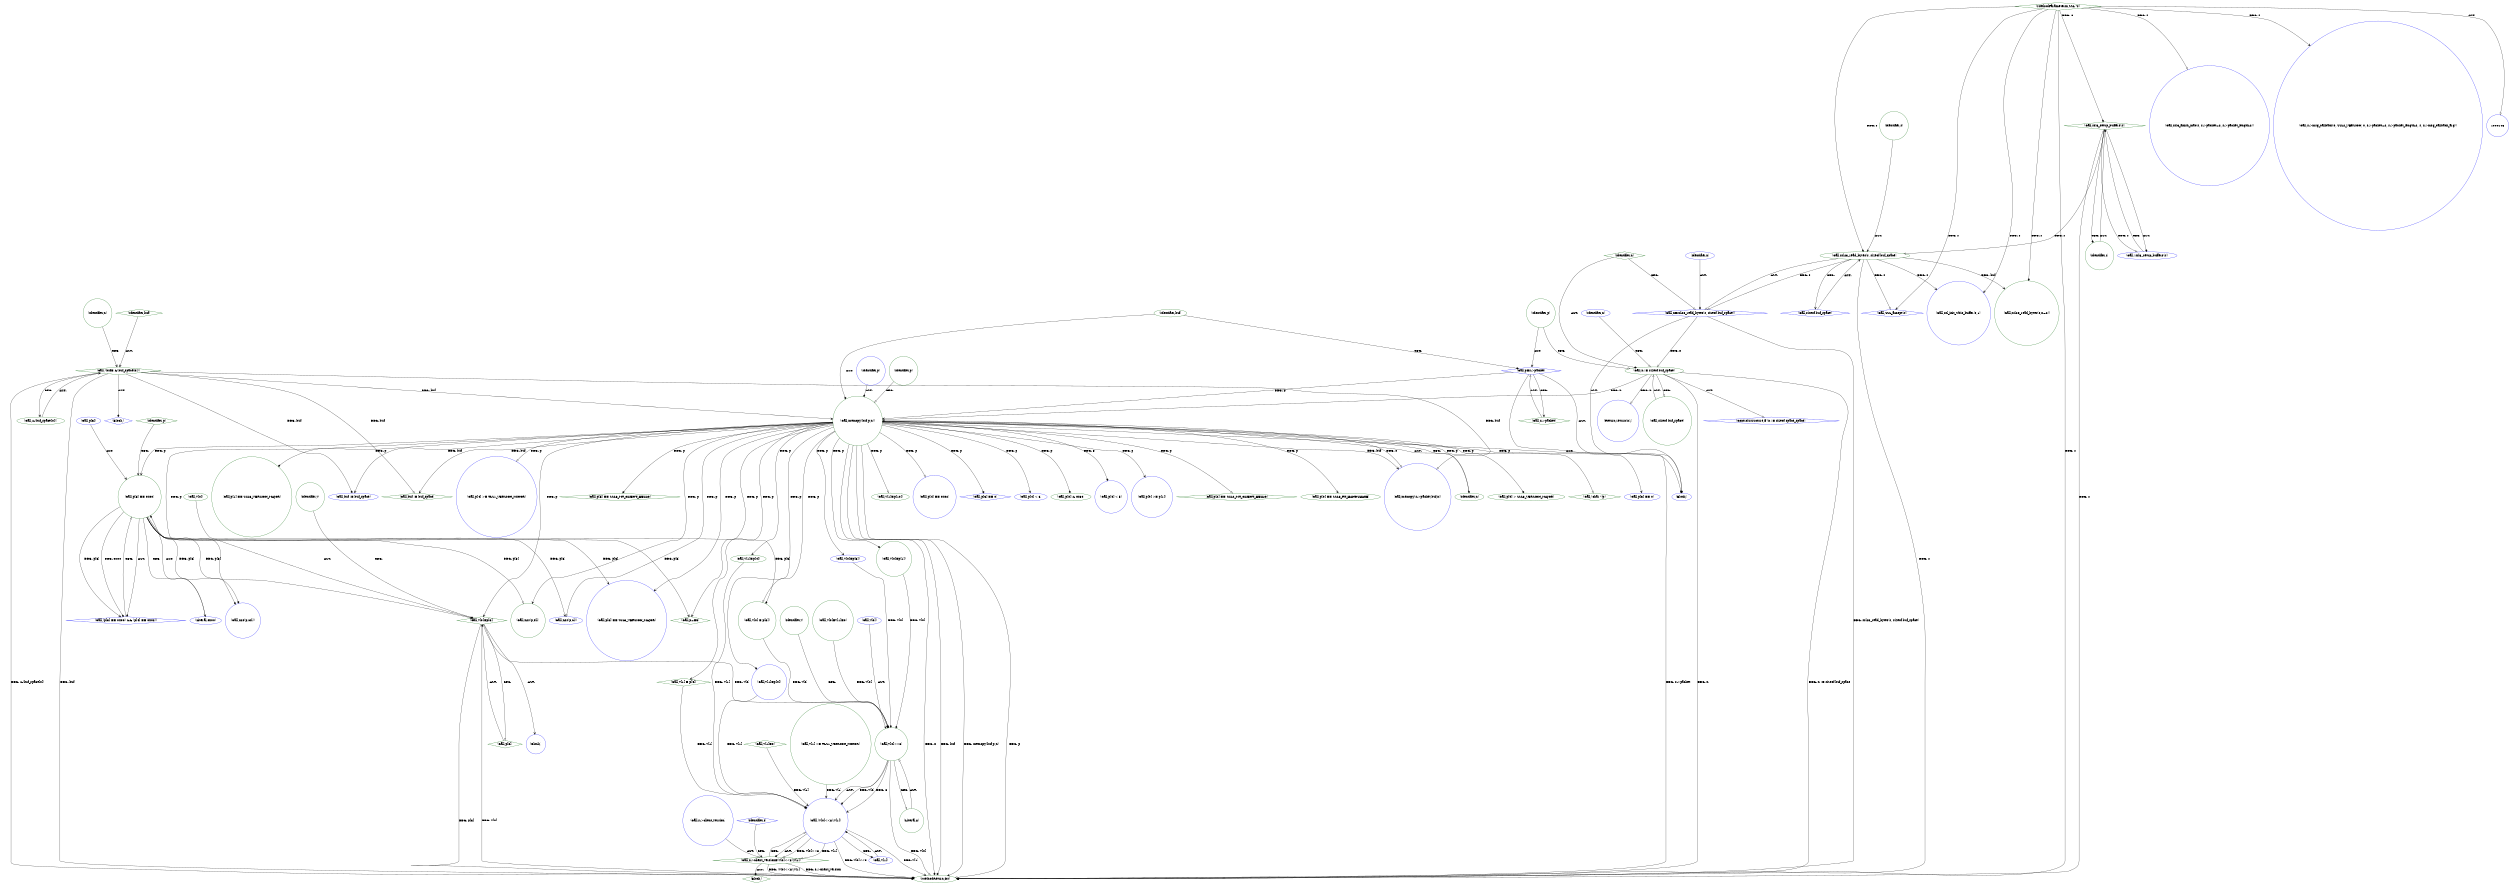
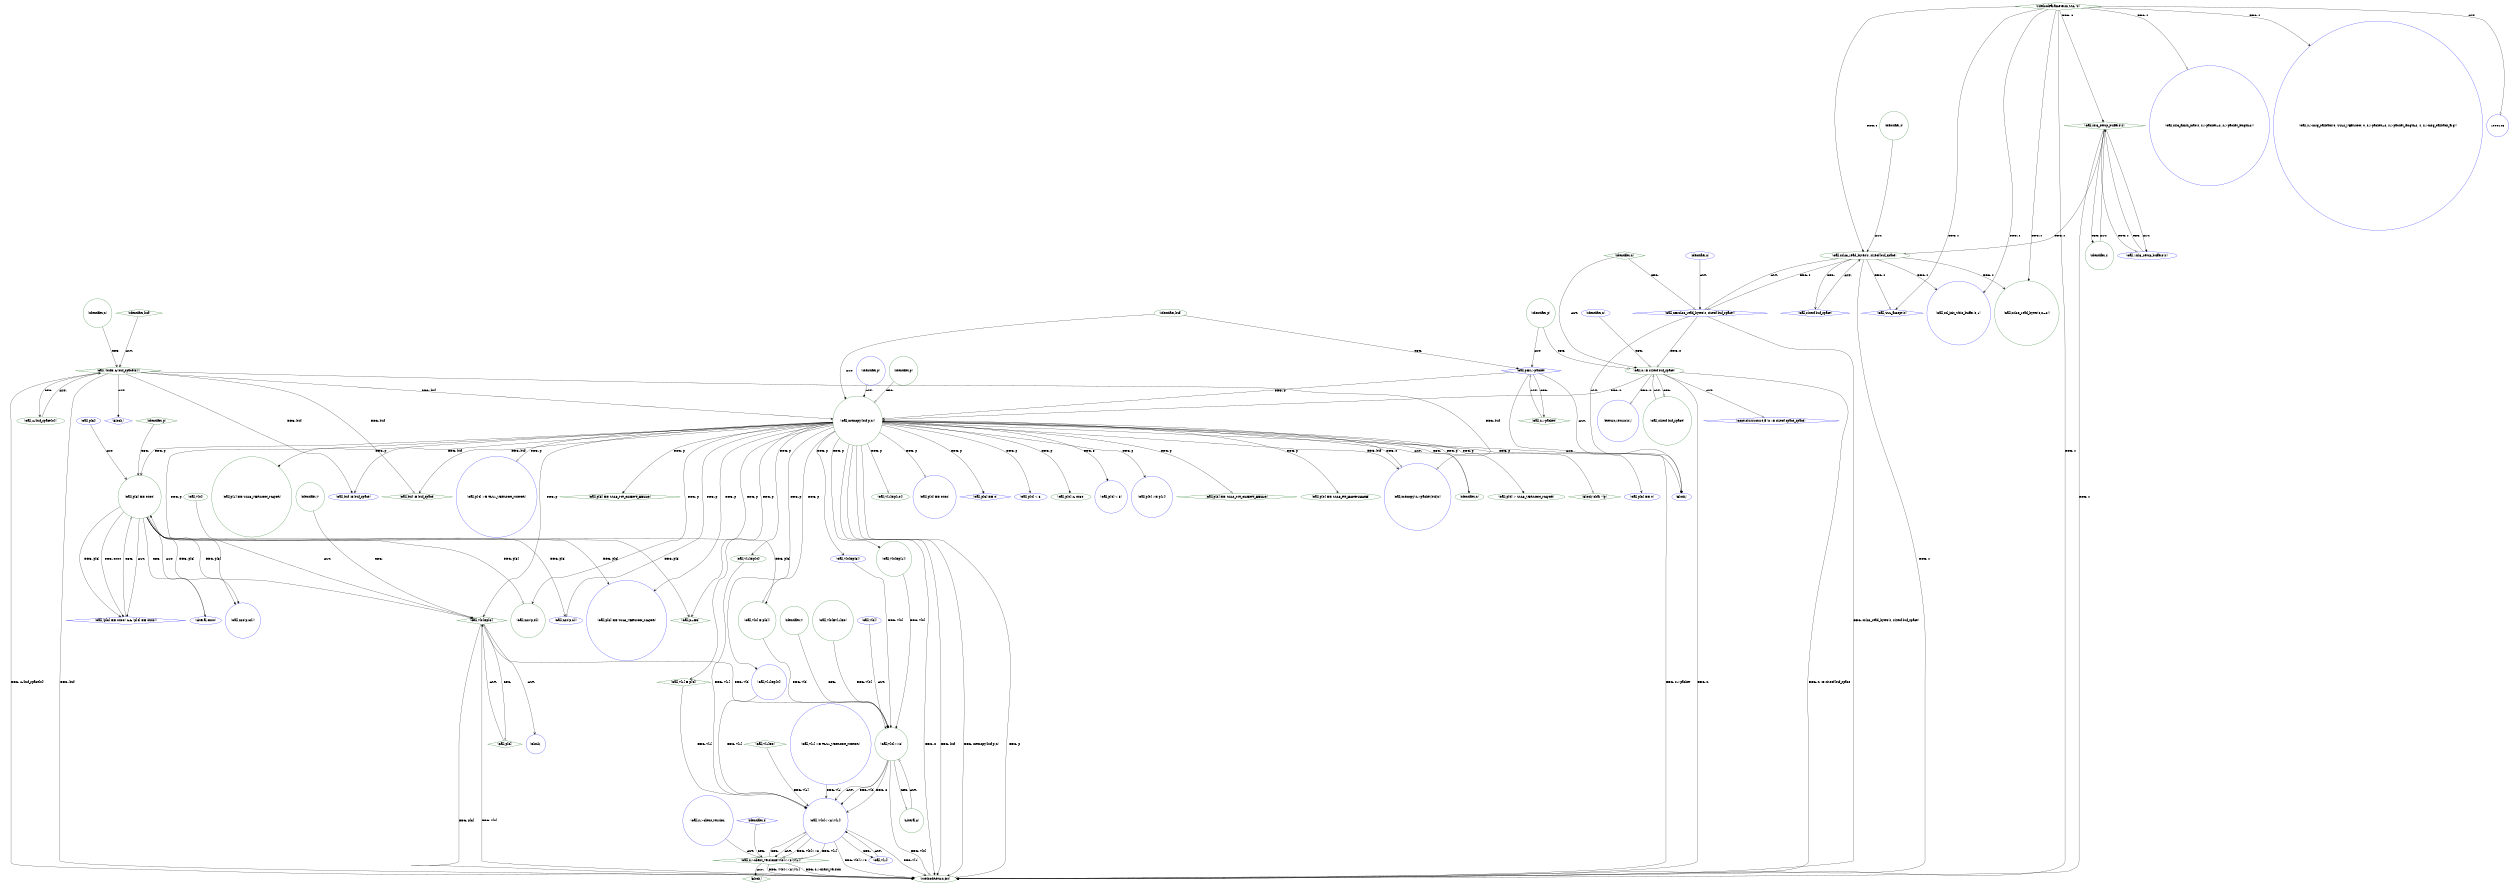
edge "(Call,ssl23_read_bytes(s, sizeof buf_space))" -> "(Call,ssl23_read_bytes(s,n+2))": label "DDG: buf" -> "DDG: s"
node "(Call,(char *)p)": label "(Call,(char *)p)" -> "(Block,(char *)p)"
node "(Call,v[1] >= TLS1_VERSION_MINOR)": color darkgreen -> blue
